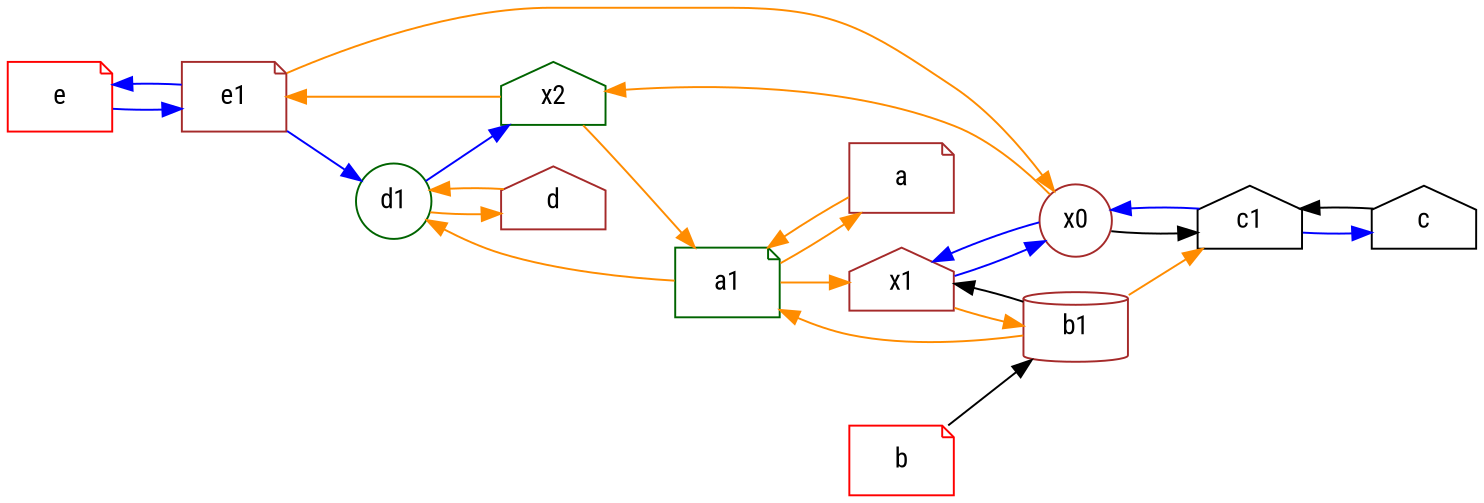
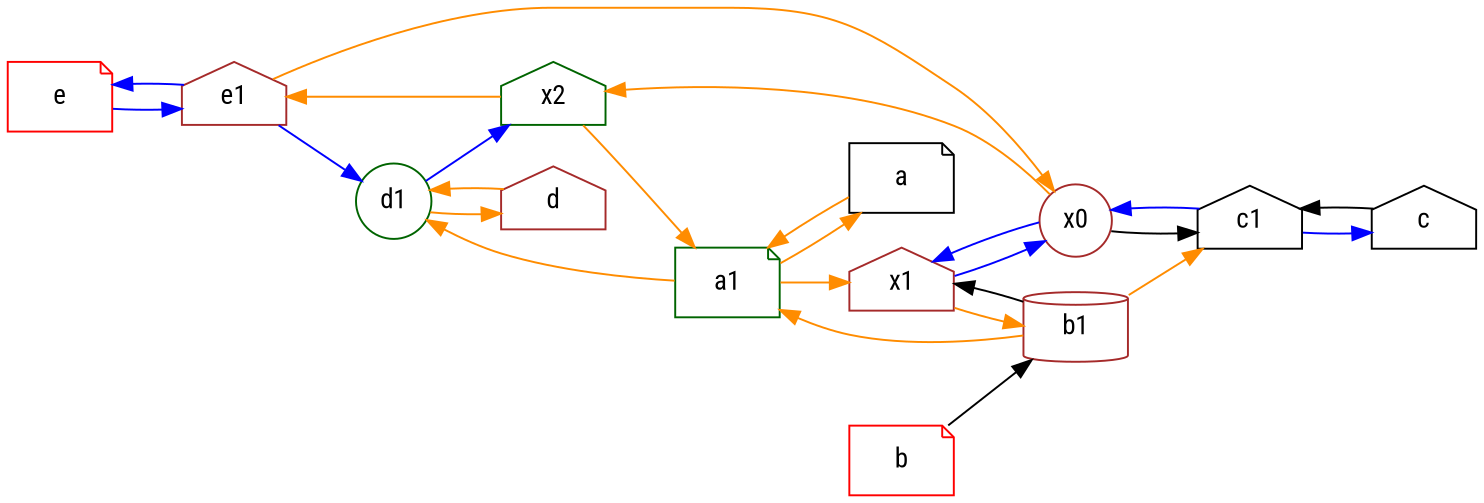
node "e1": shape note -> house
node "a": color brown -> black
